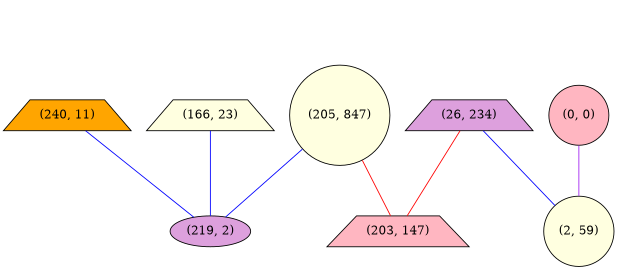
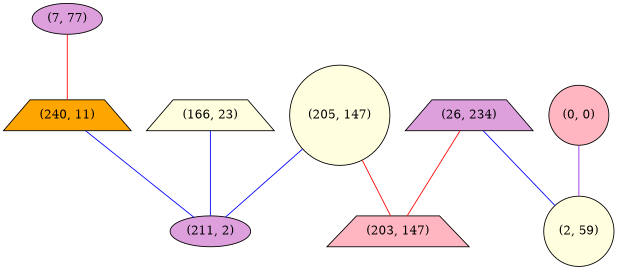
node "(7, 77)": added
node "(205, 847)": label "(205, 847)" -> "(205, 147)"
node "(219, 2)": label "(219, 2)" -> "(211, 2)"
